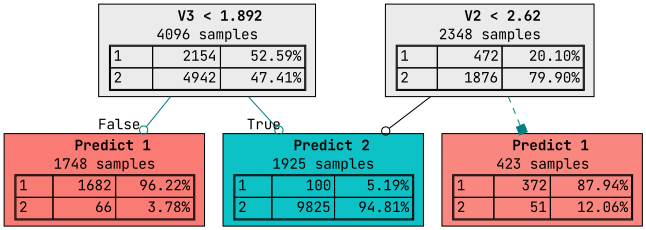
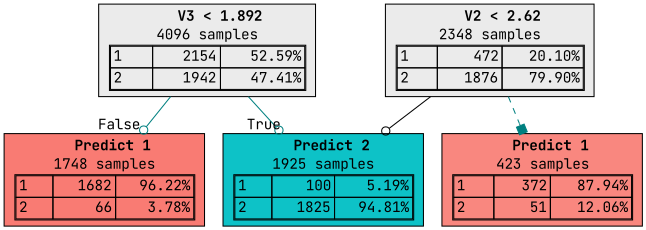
node "V3 < 1.892": text "4942" -> "1942"
node "Predict 2": text "9825" -> "1825"
